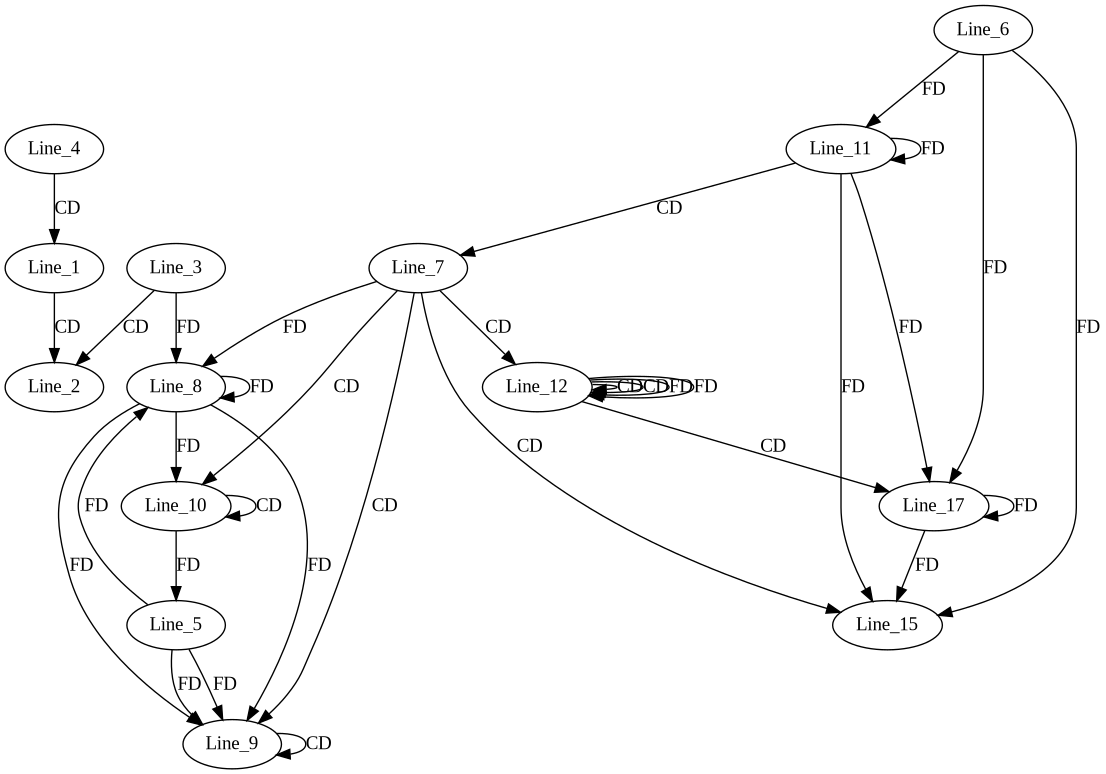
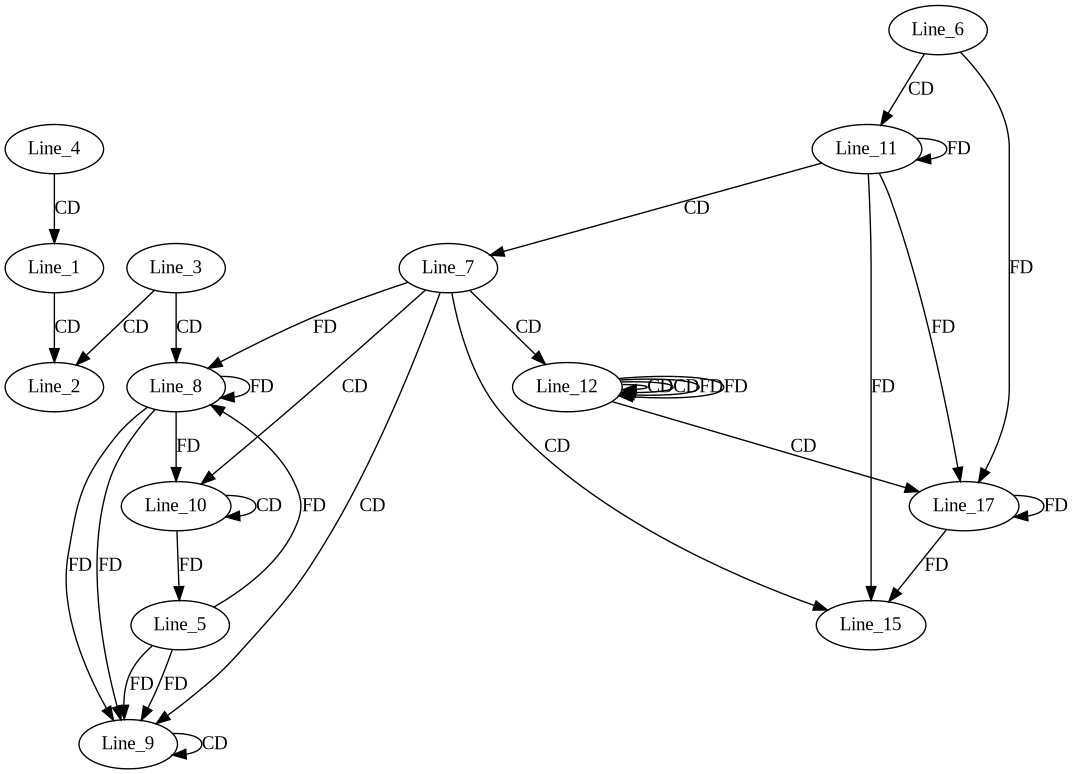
edge "Line_6" -> "Line_11": label "FD" -> "CD"
edge "Line_3" -> "Line_8": label "FD" -> "CD"
edge "Line_6" -> "Line_15": removed, label "FD"
